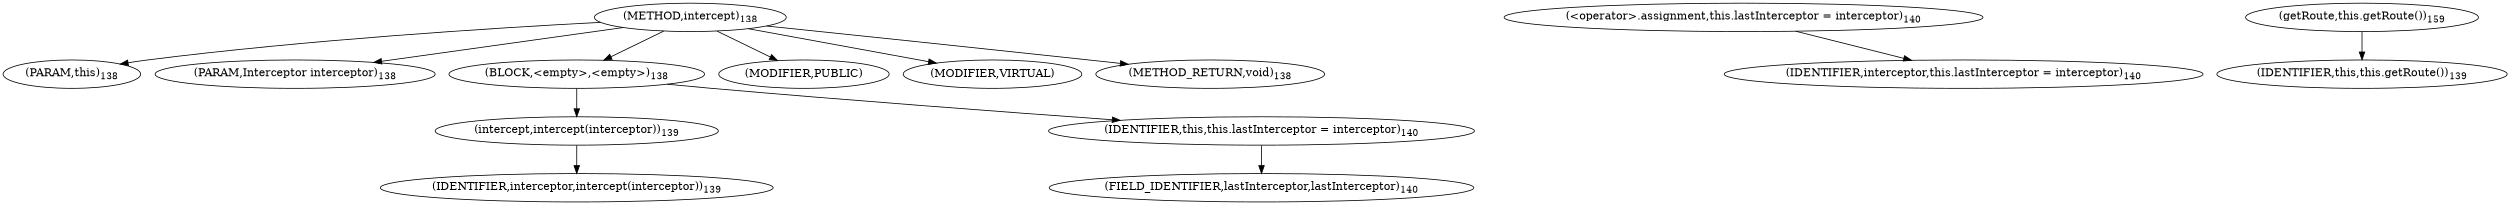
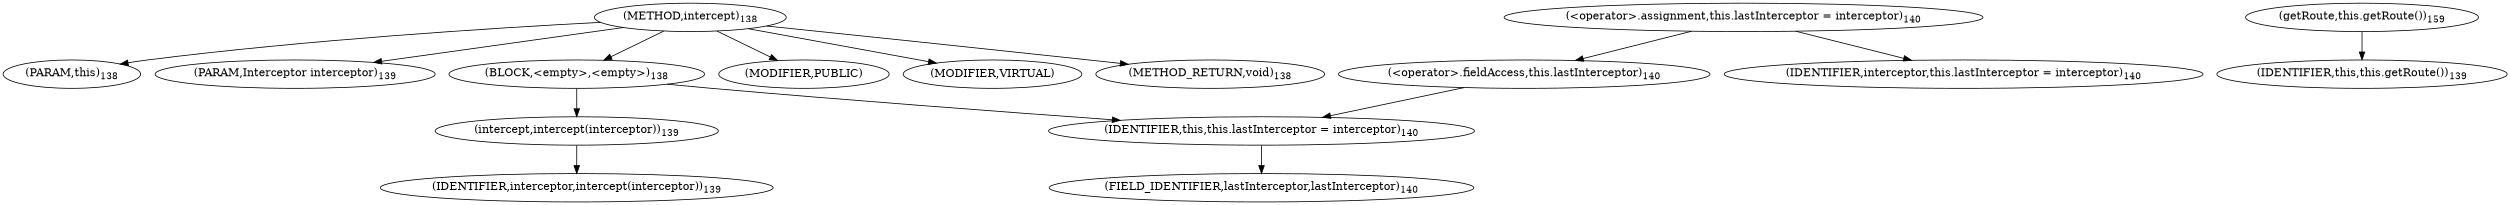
node "(PARAM,Interceptor interceptor)": text "138" -> "139"
node "(<operator>.fieldAccess,this.lastInterceptor)": added
